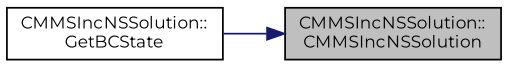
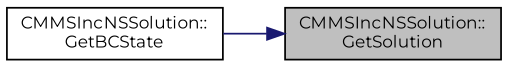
node "CMMSIncNSSolution:: CMMSIncNSSolution": label "CMMSIncNSSolution:: CMMSIncNSSolution" -> "CMMSIncNSSolution:: GetSolution"
